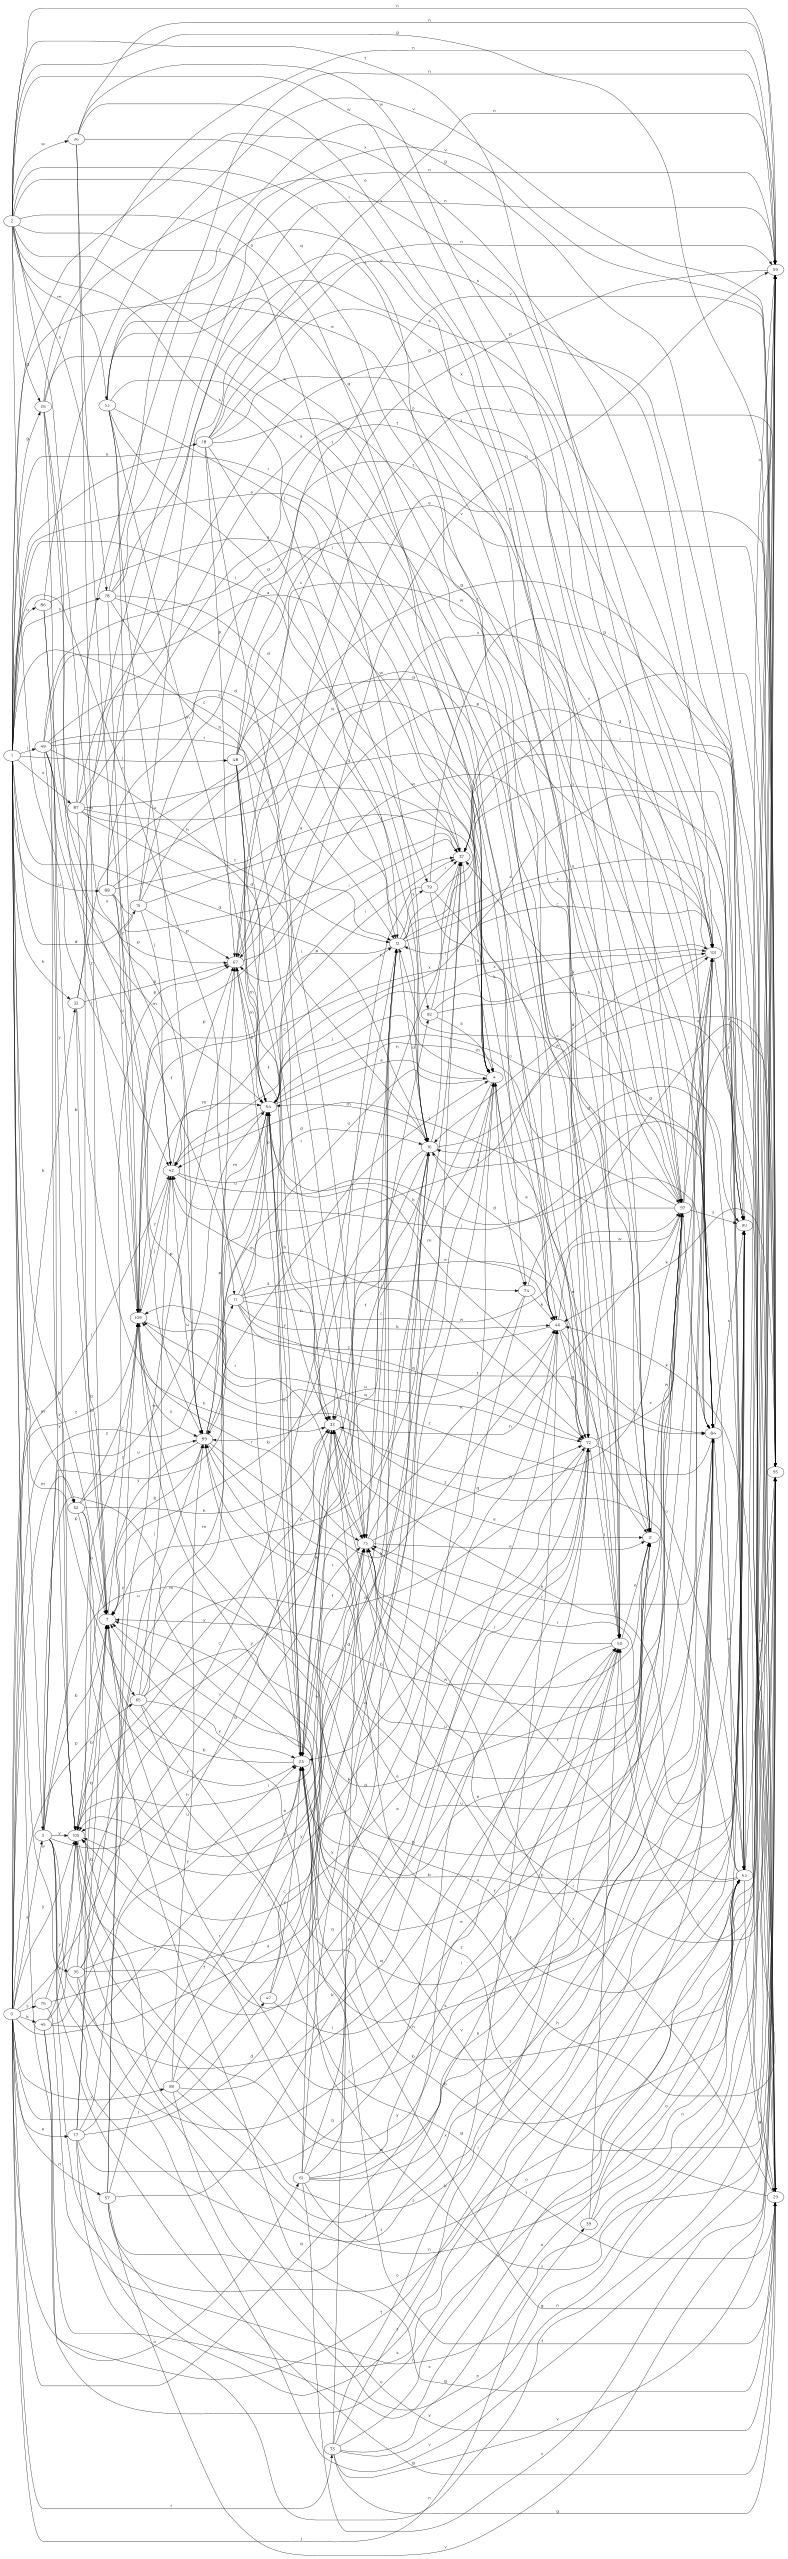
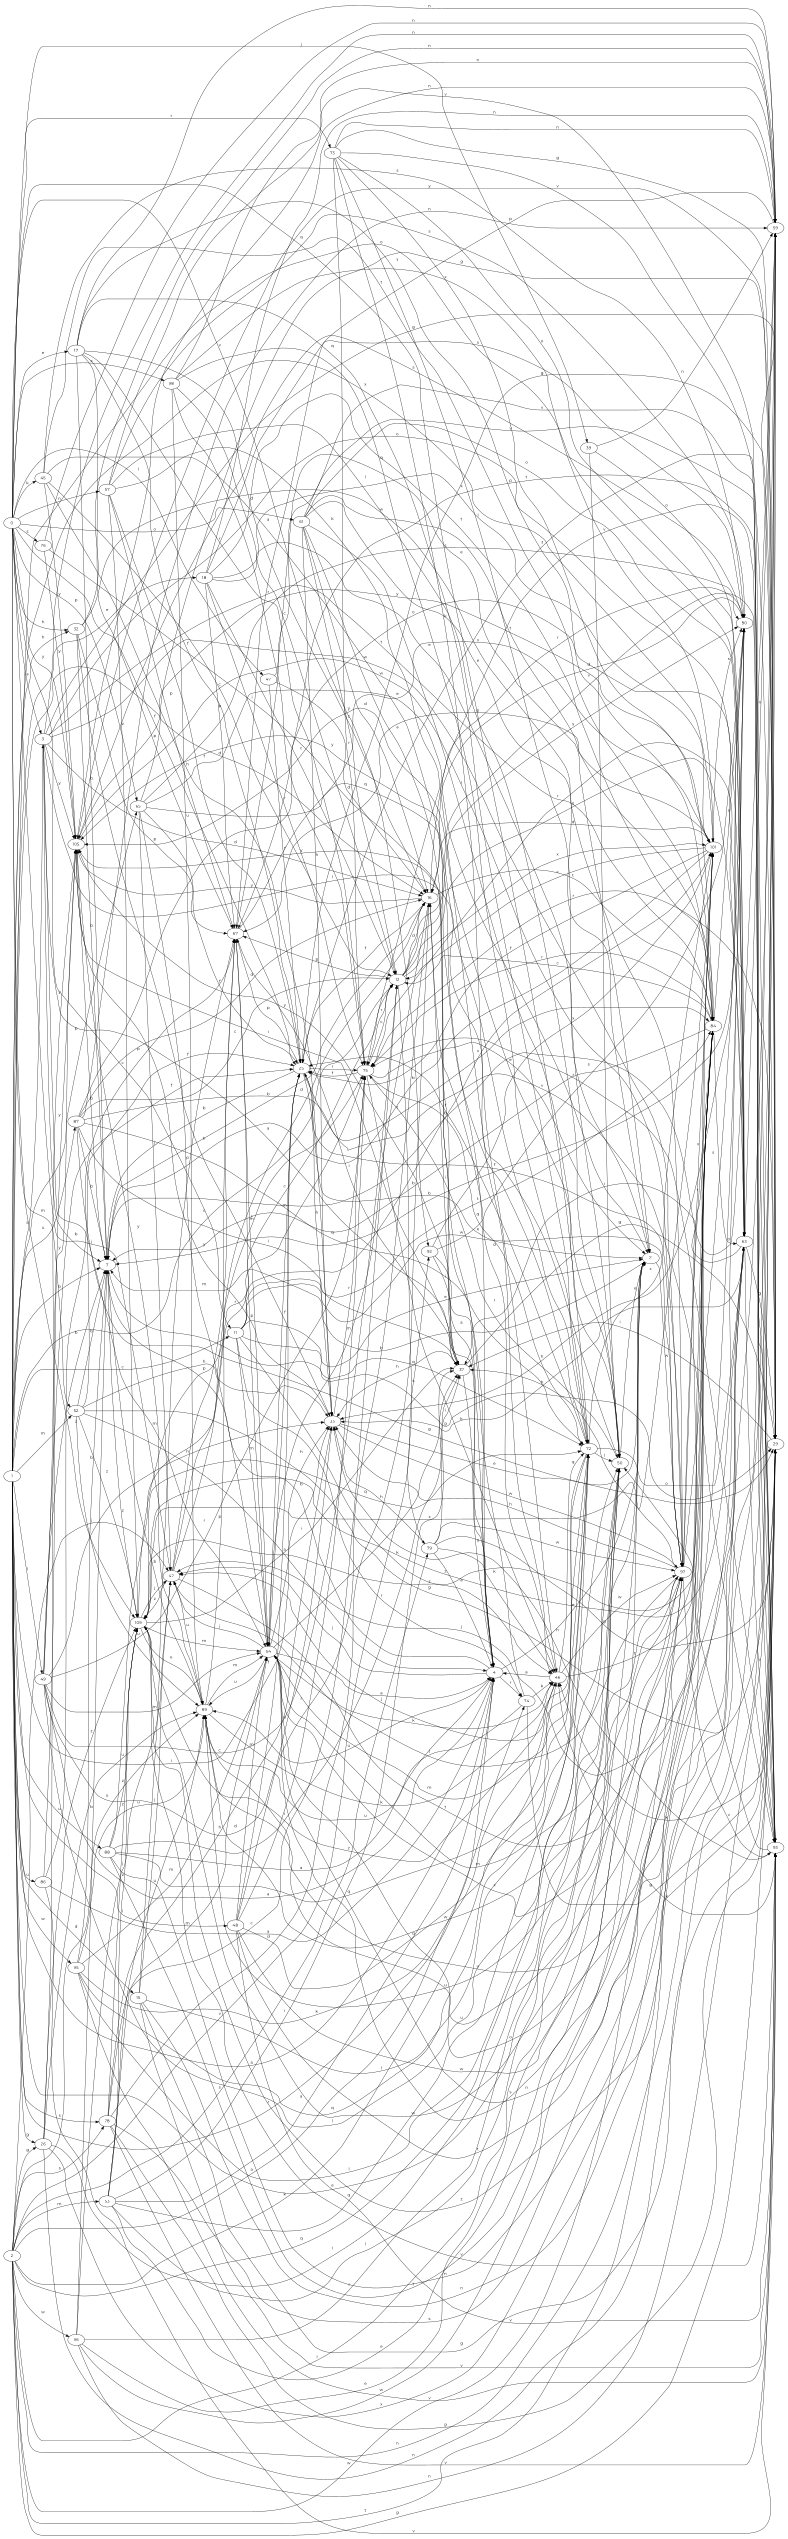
edge "1" -> "37": now "1" -> "33"
edge "53" -> "16": removed, label "d"
edge "79" -> "4": added, label "a"
edge "52" -> "29": added, label "g"
edge "93" -> "109": reversed
